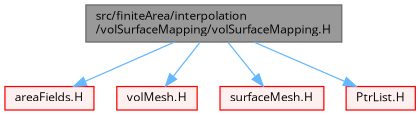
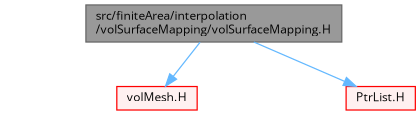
node "areaFields.H": removed
node "surfaceMesh.H": removed
